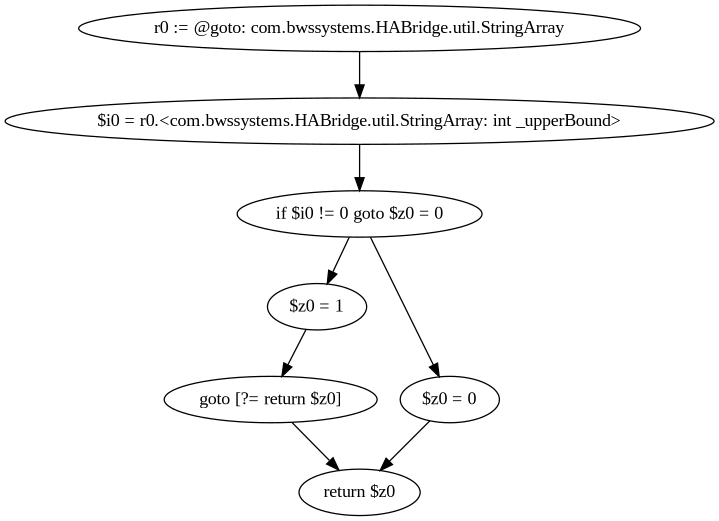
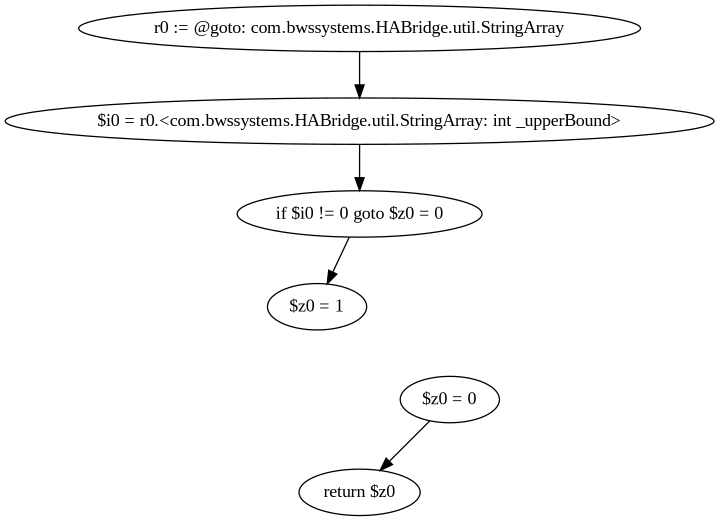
edge "if $i0 != 0 goto $z0 = 0" -> "$z0 = 0": removed
node "goto [?= return $z0]": removed
